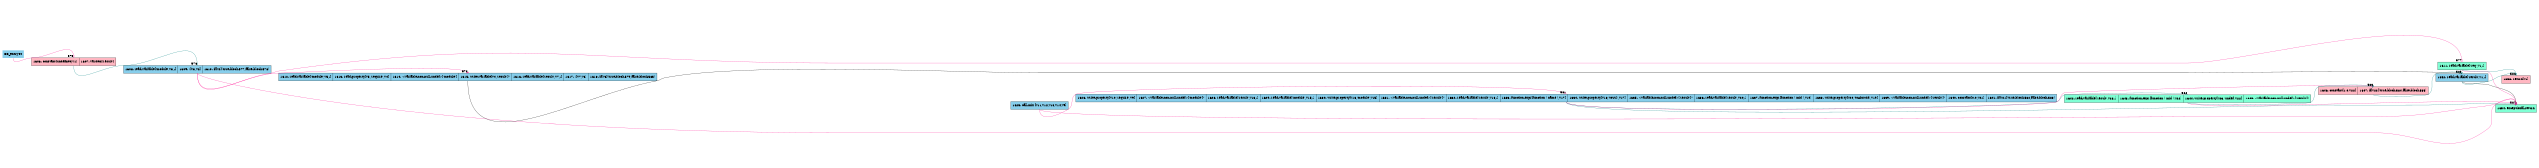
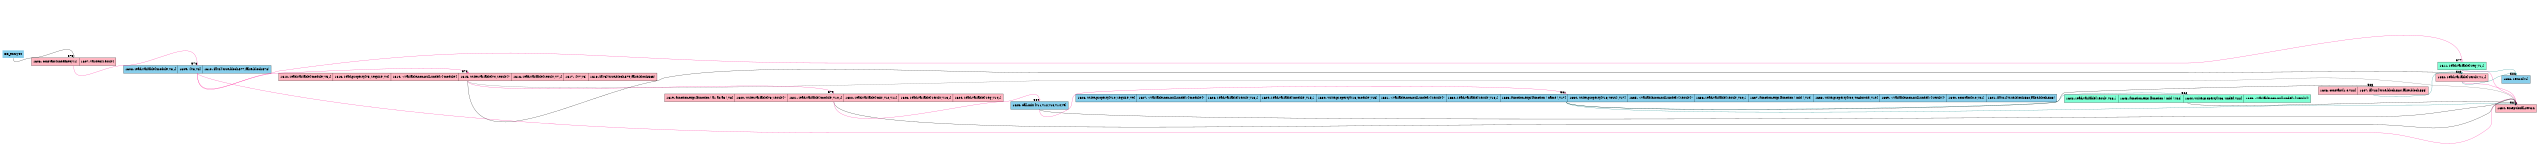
edge "BB_entry44" -> "1606: constant[undefined,v1]": color deeppink -> black
edge "1606: constant[undefined,v1]" -> "1608: read-variable['module',v3,-]": color teal -> deeppink
node "1612: read-variable['module',v5,-]": fillcolor skyblue -> lightpink
node "1652: read-variable['result',v1,-]": fillcolor skyblue -> lightpink
node "1653: return[v1]": fillcolor lightpink -> skyblue
edge "1612: read-variable['module',v5,-]" -> "1654: exceptional-return": added
edge "1652: read-variable['result',v1,-]" -> "1654: exceptional-return": color black -> deeppink
edge "1626: write-property[v10,'require',v9]" -> "1646: constant[1.0,v22]": color deeppink -> black
node "1619: function-expr[function ( a1 a2 a3 ),v8]": added
edge "1642: read-variable['result',v23,-]" -> "1646: constant[1.0,v22]": removed
edge "1642: read-variable['result',v23,-]" -> "1654: exceptional-return": color deeppink -> black
node "1654: exceptional-return": fillcolor aquamarine -> lightpink
edge "1625: call-mix [v11,v12,v13,v14,v9]" -> "1654: exceptional-return": color deeppink -> black
